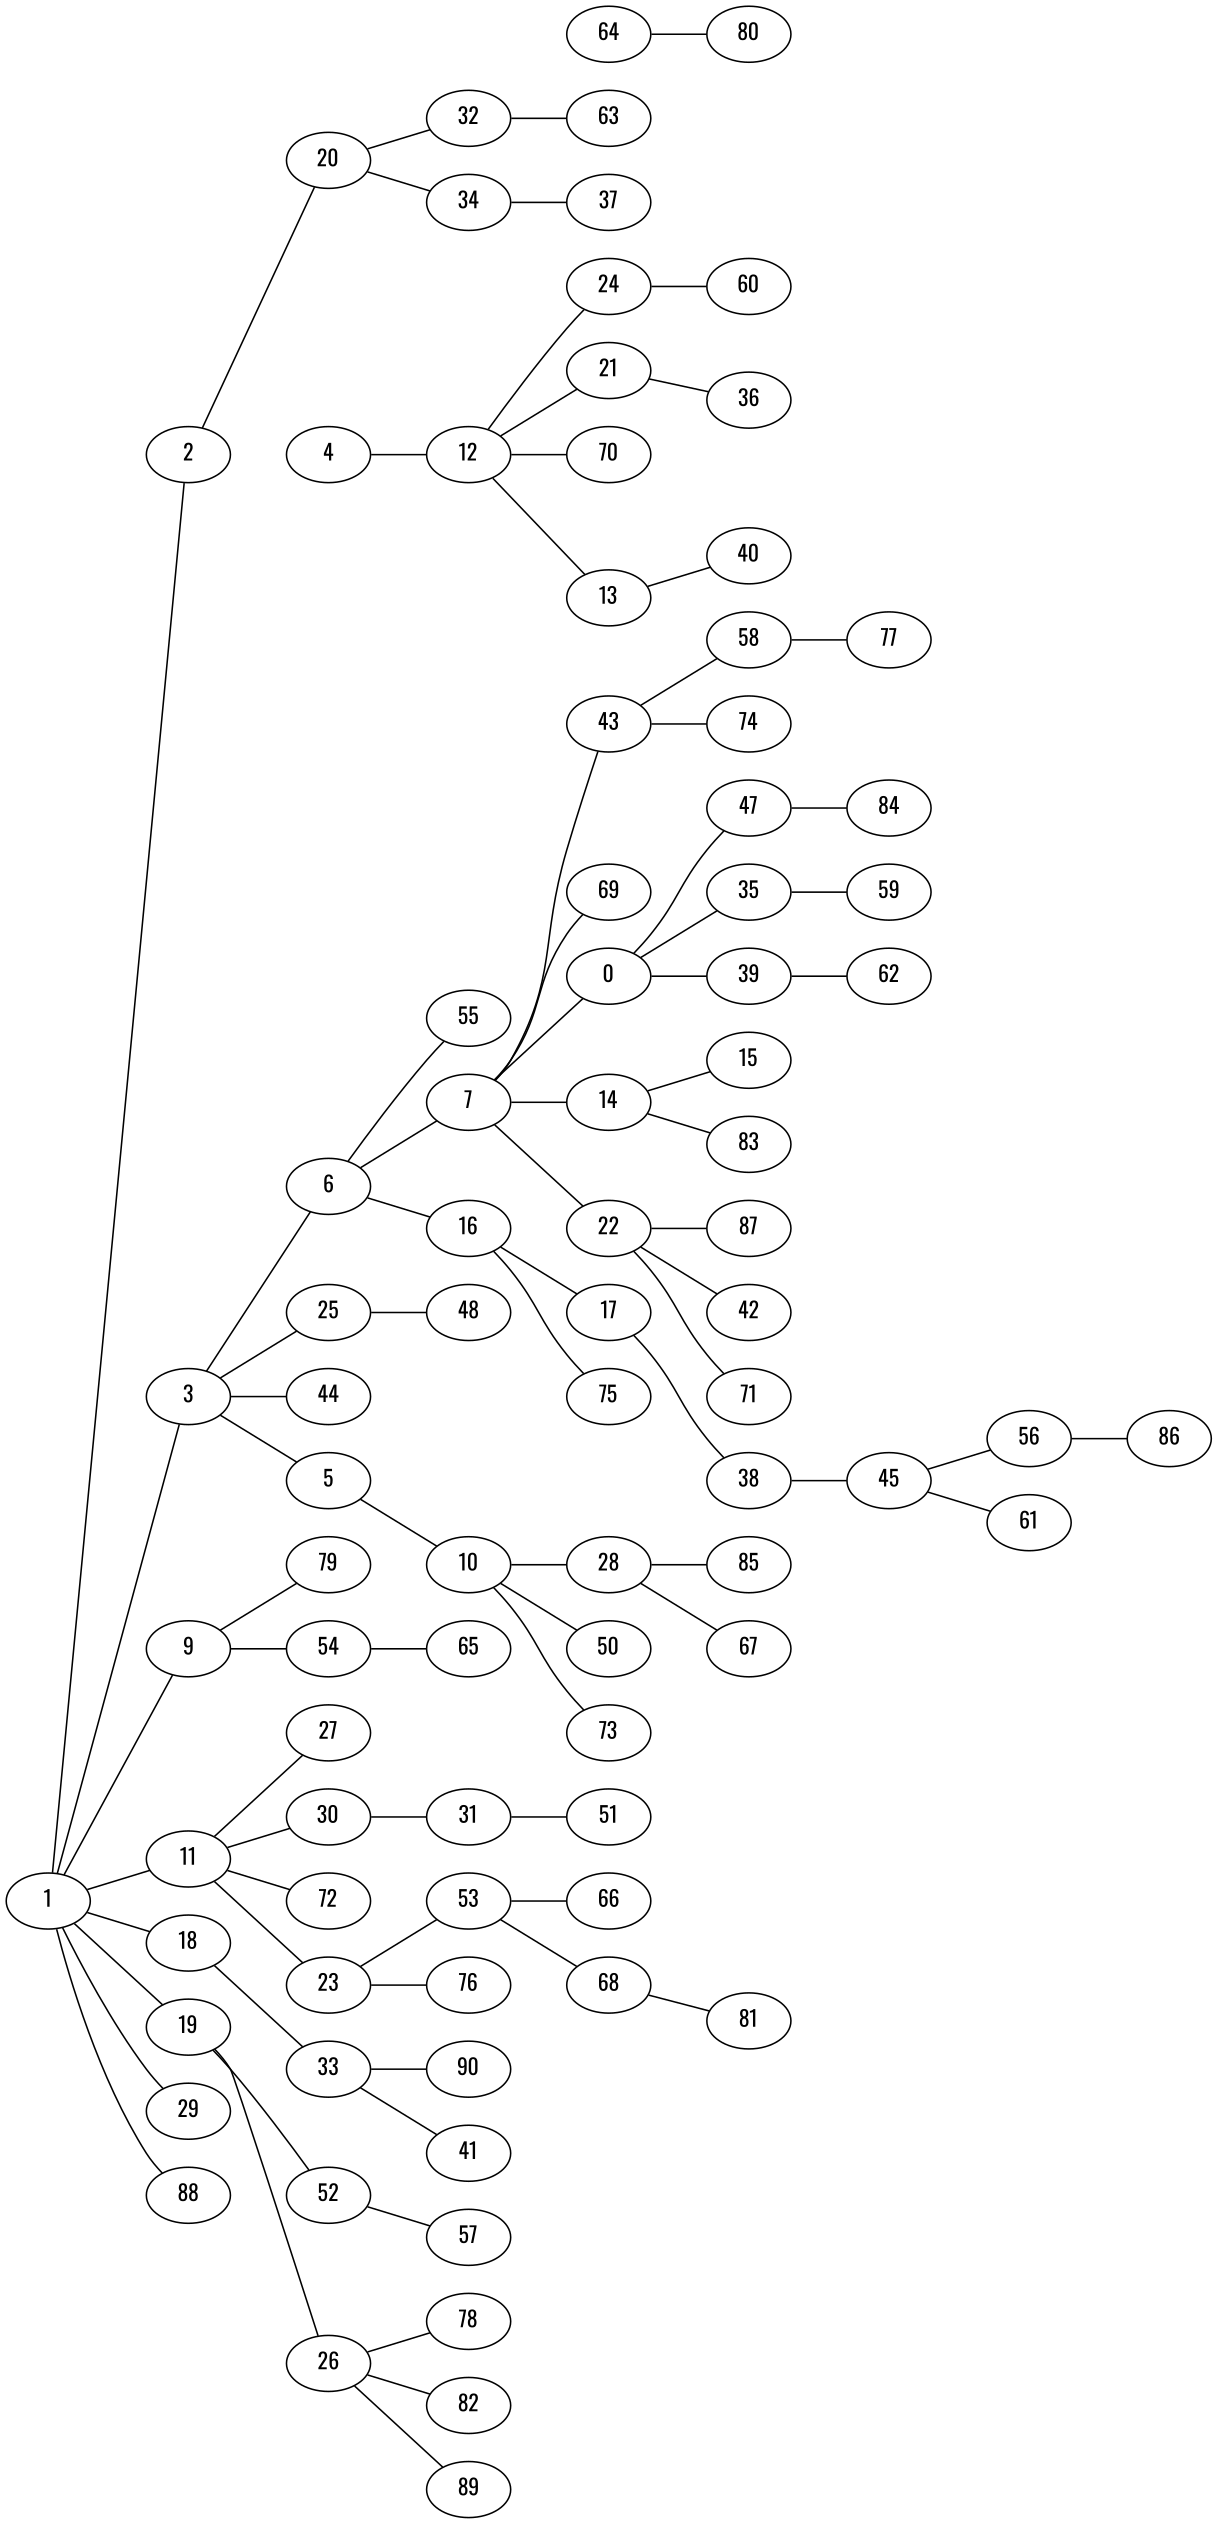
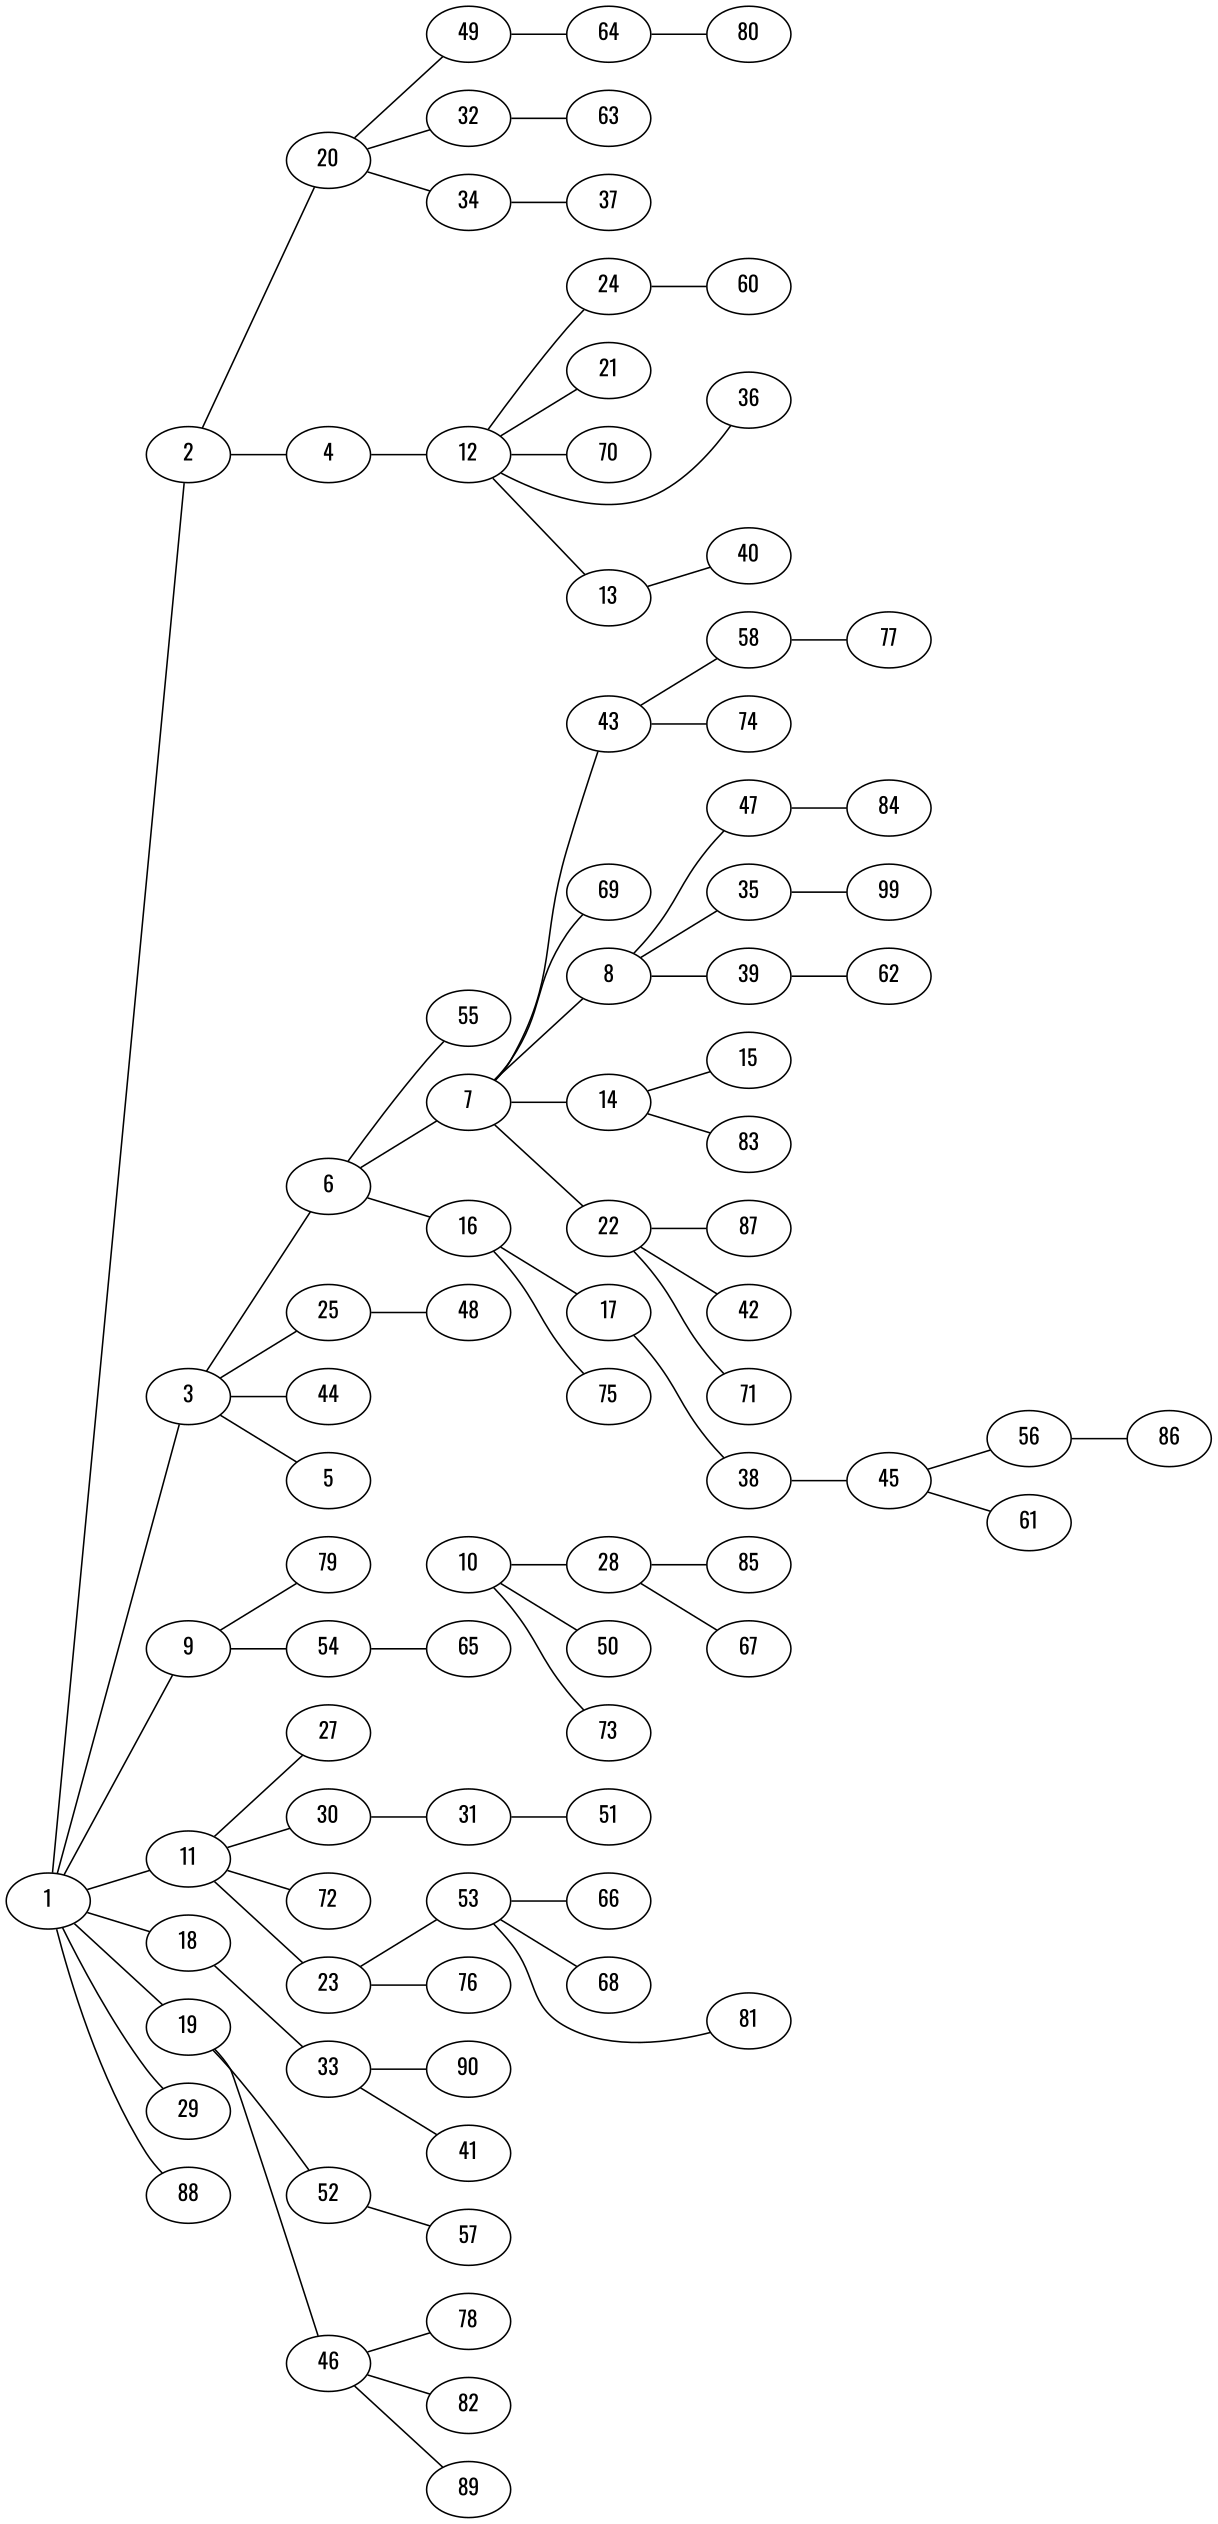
node "49": added
edge "21" -- "36": now "12" -- "36"
edge "2" -- "4": added
node "59": label "59" -> "99"
node "0": label "0" -> "8"
edge "5" -- "10": removed
edge "68" -- "81": now "53" -- "81"
node "26": label "26" -> "46"
